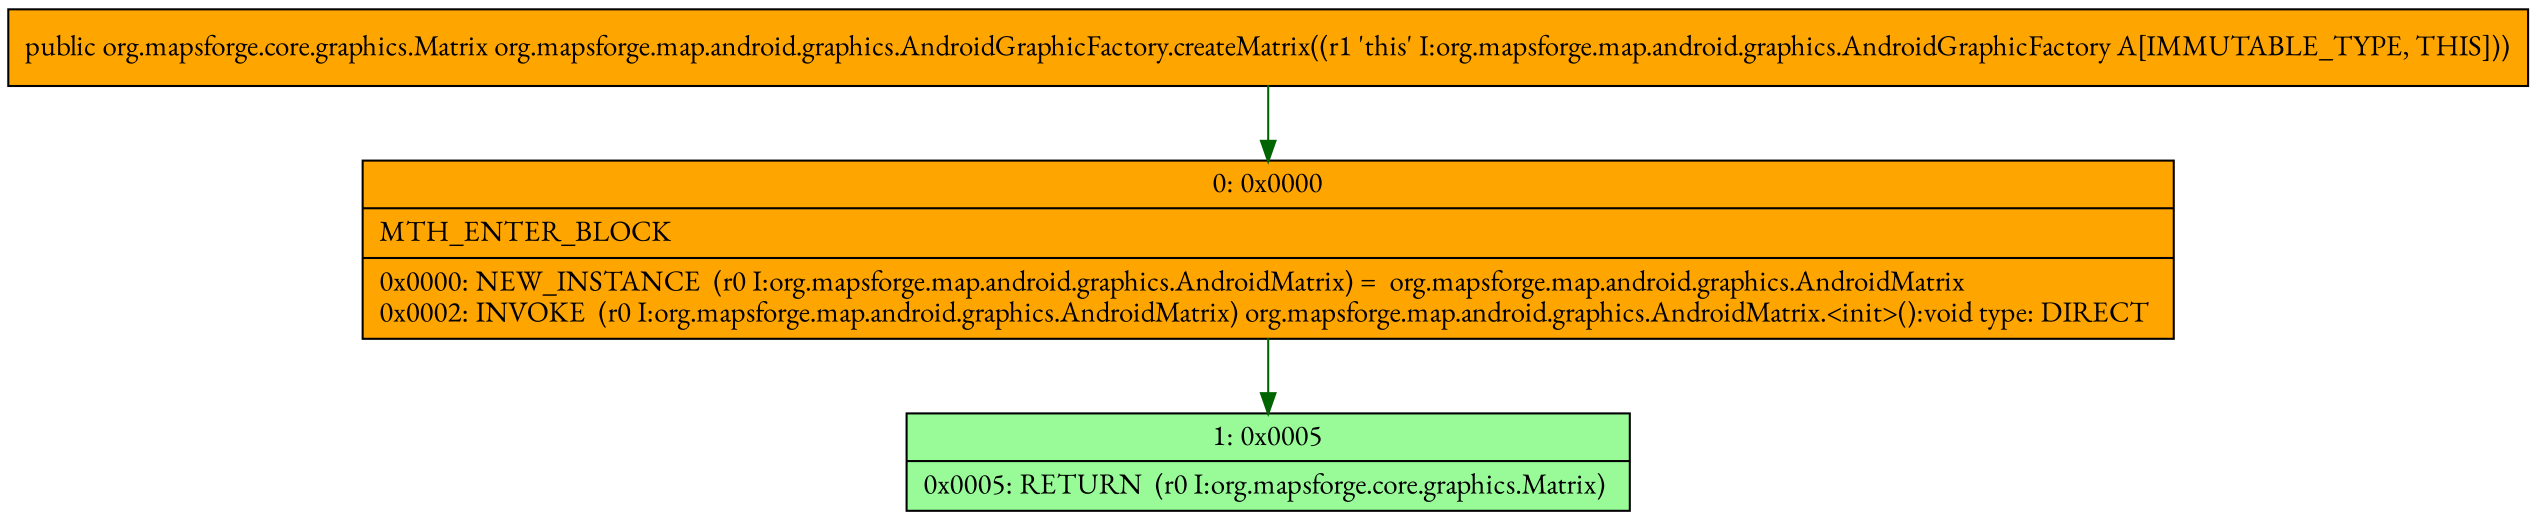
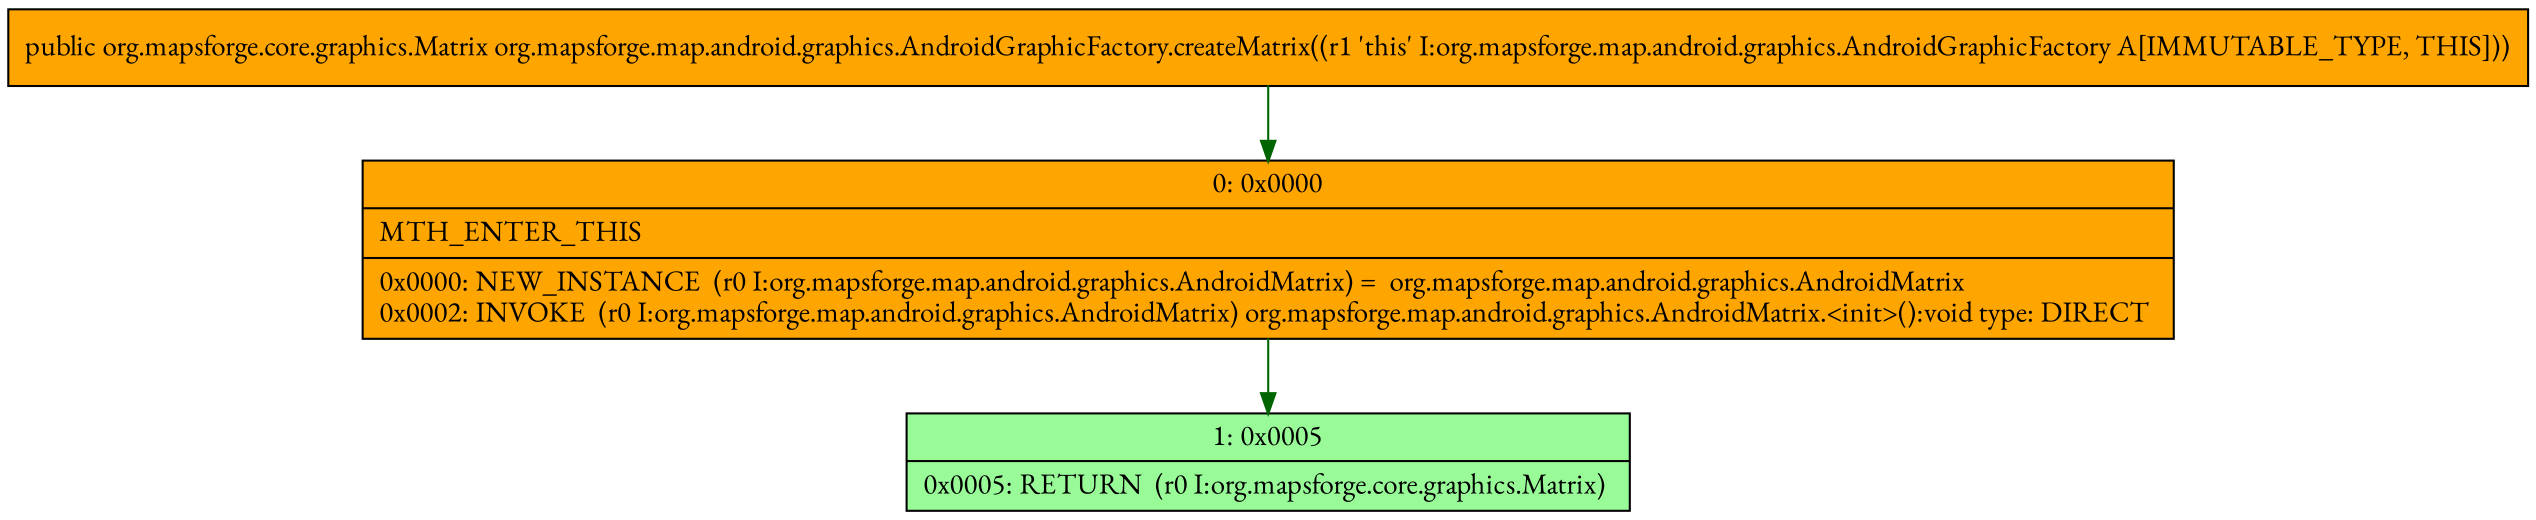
node "0: 0x0000": text "MTH_ENTER_BLOCK" -> "MTH_ENTER_THIS"
